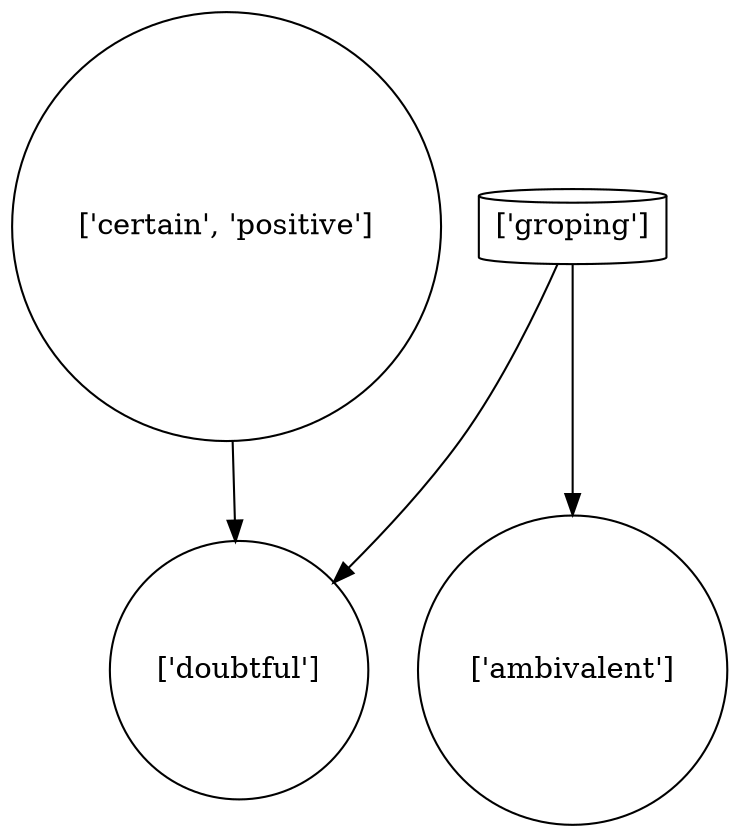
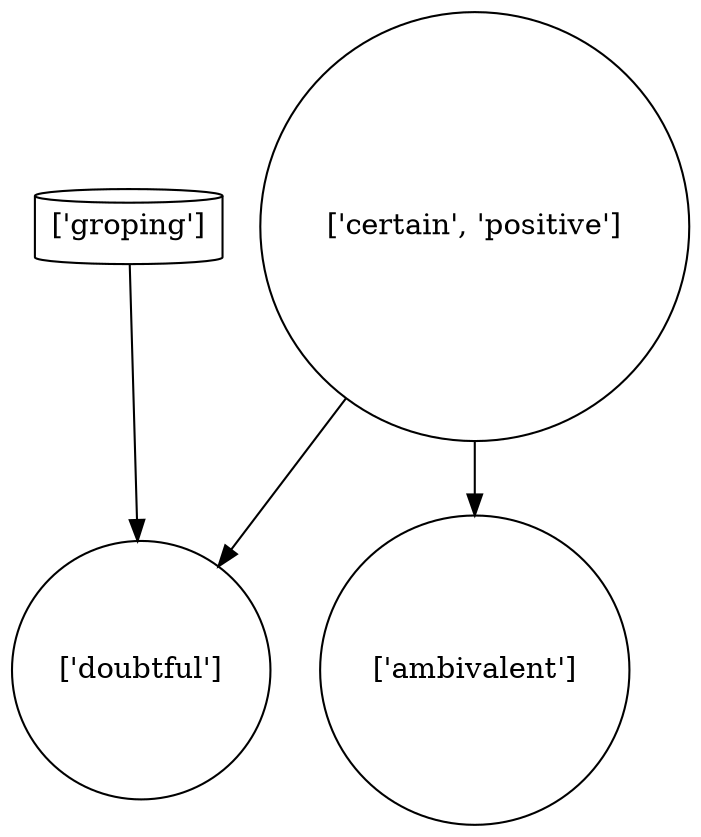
edge "['groping']" -> "['ambivalent']": now "['certain', 'positive']" -> "['ambivalent']"
